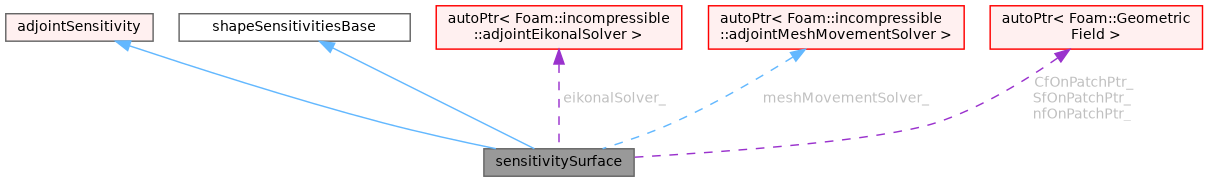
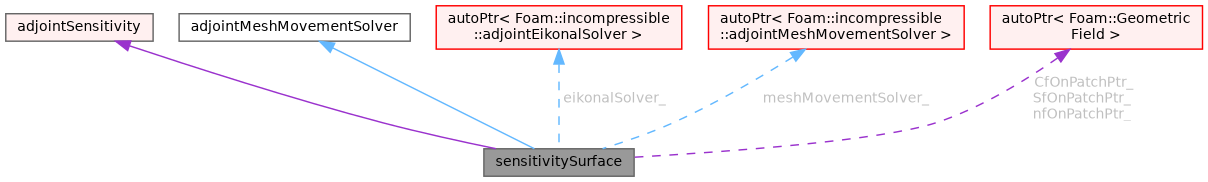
node "shapeSensitivitiesBase": label "shapeSensitivitiesBase" -> "adjointMeshMovementSolver"
edge "sensitivitySurface" -> "adjointSensitivity": color steelblue1 -> darkorchid3
edge "sensitivitySurface" -> "autoPtr< Foam::incompressible ::adjointEikonalSolver >": color darkorchid3 -> steelblue1
